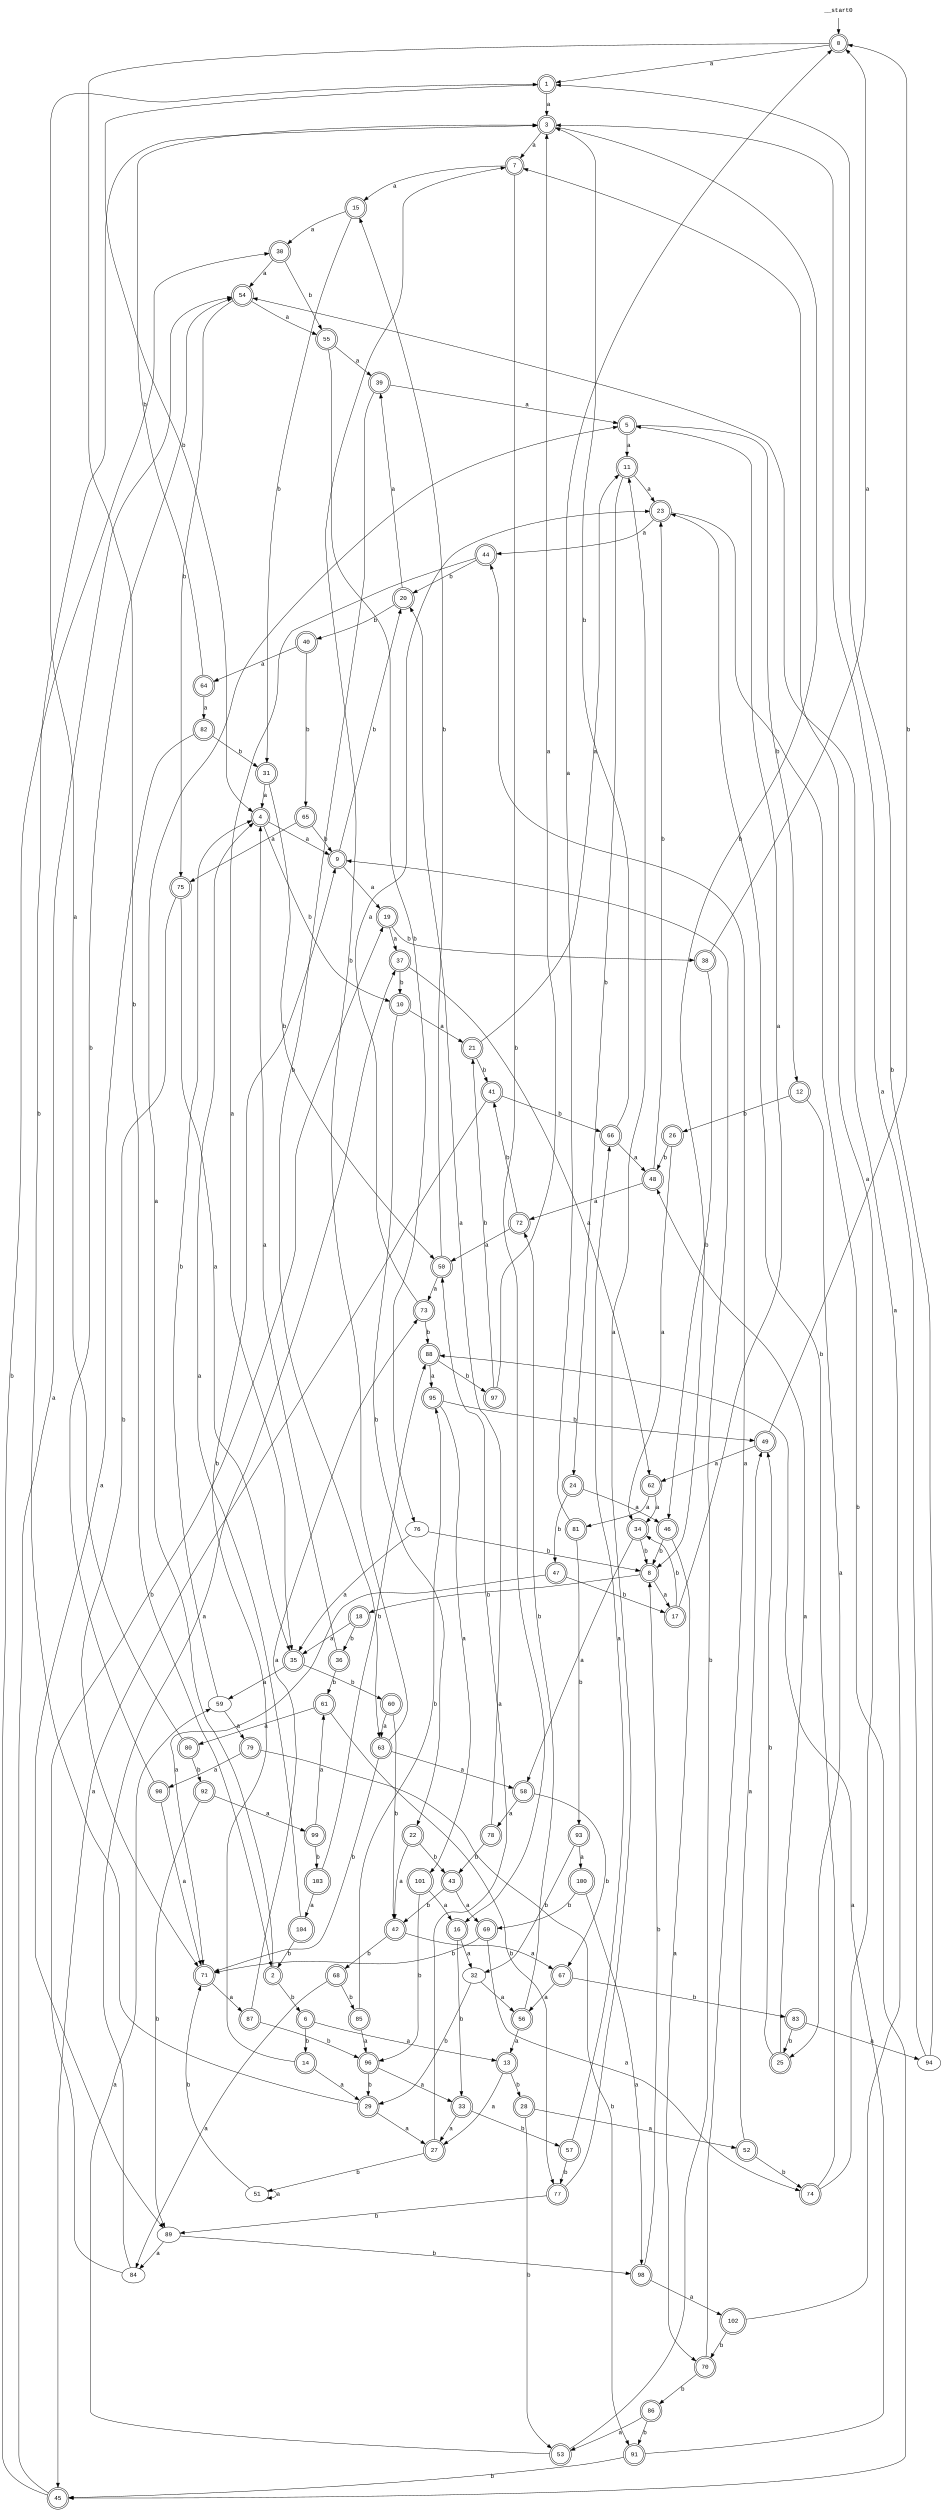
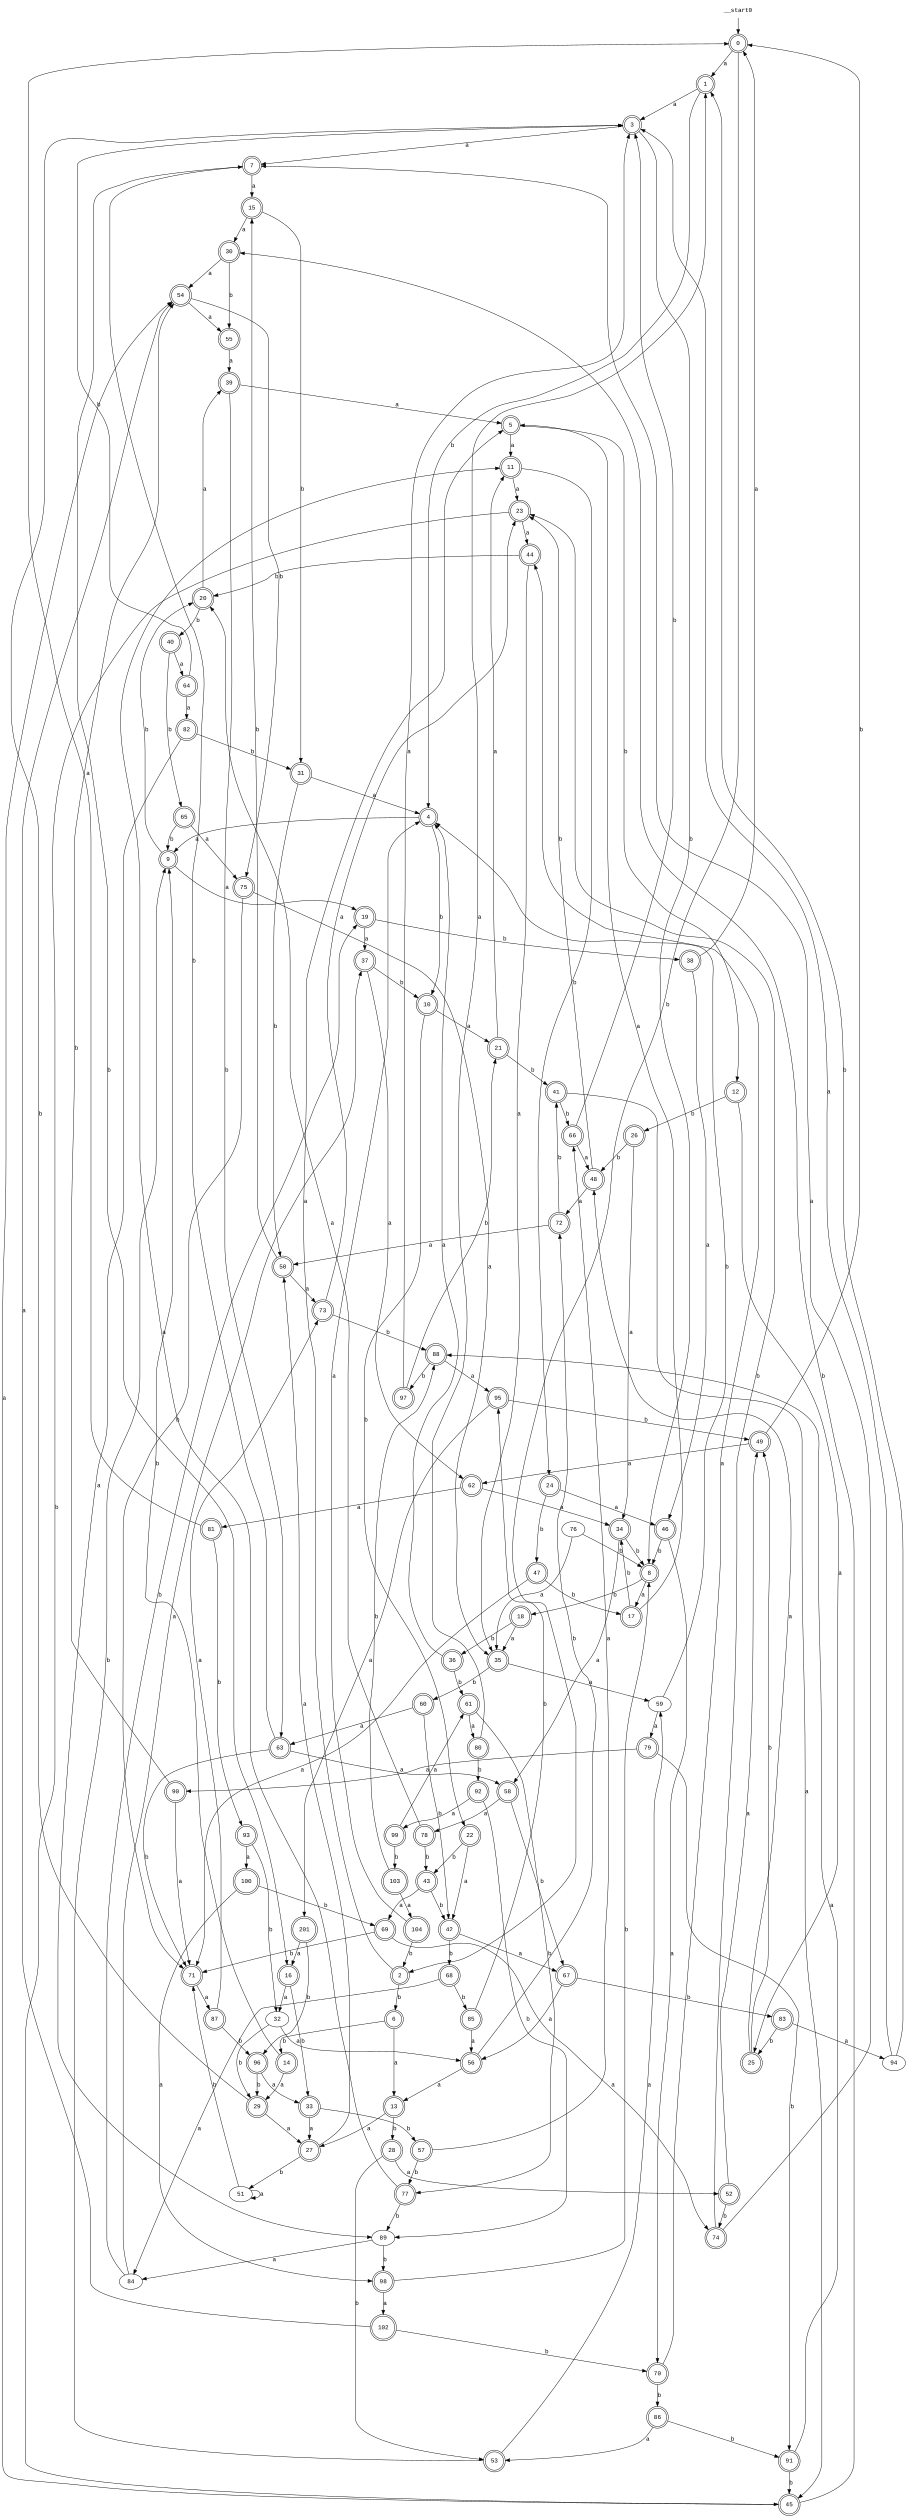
edge "55" -> "76": removed, label "b"
edge "38" -> "46": label "b" -> "a"
node "101": label "101" -> "201"
edge "85" -> "96": now "85" -> "56"
